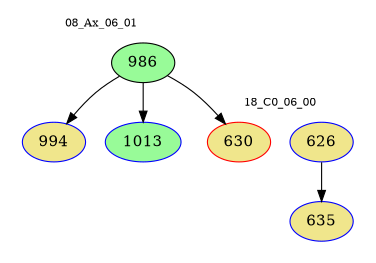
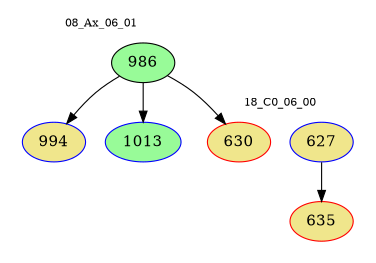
node "626": label "626" -> "627"
node "635": color blue -> red
